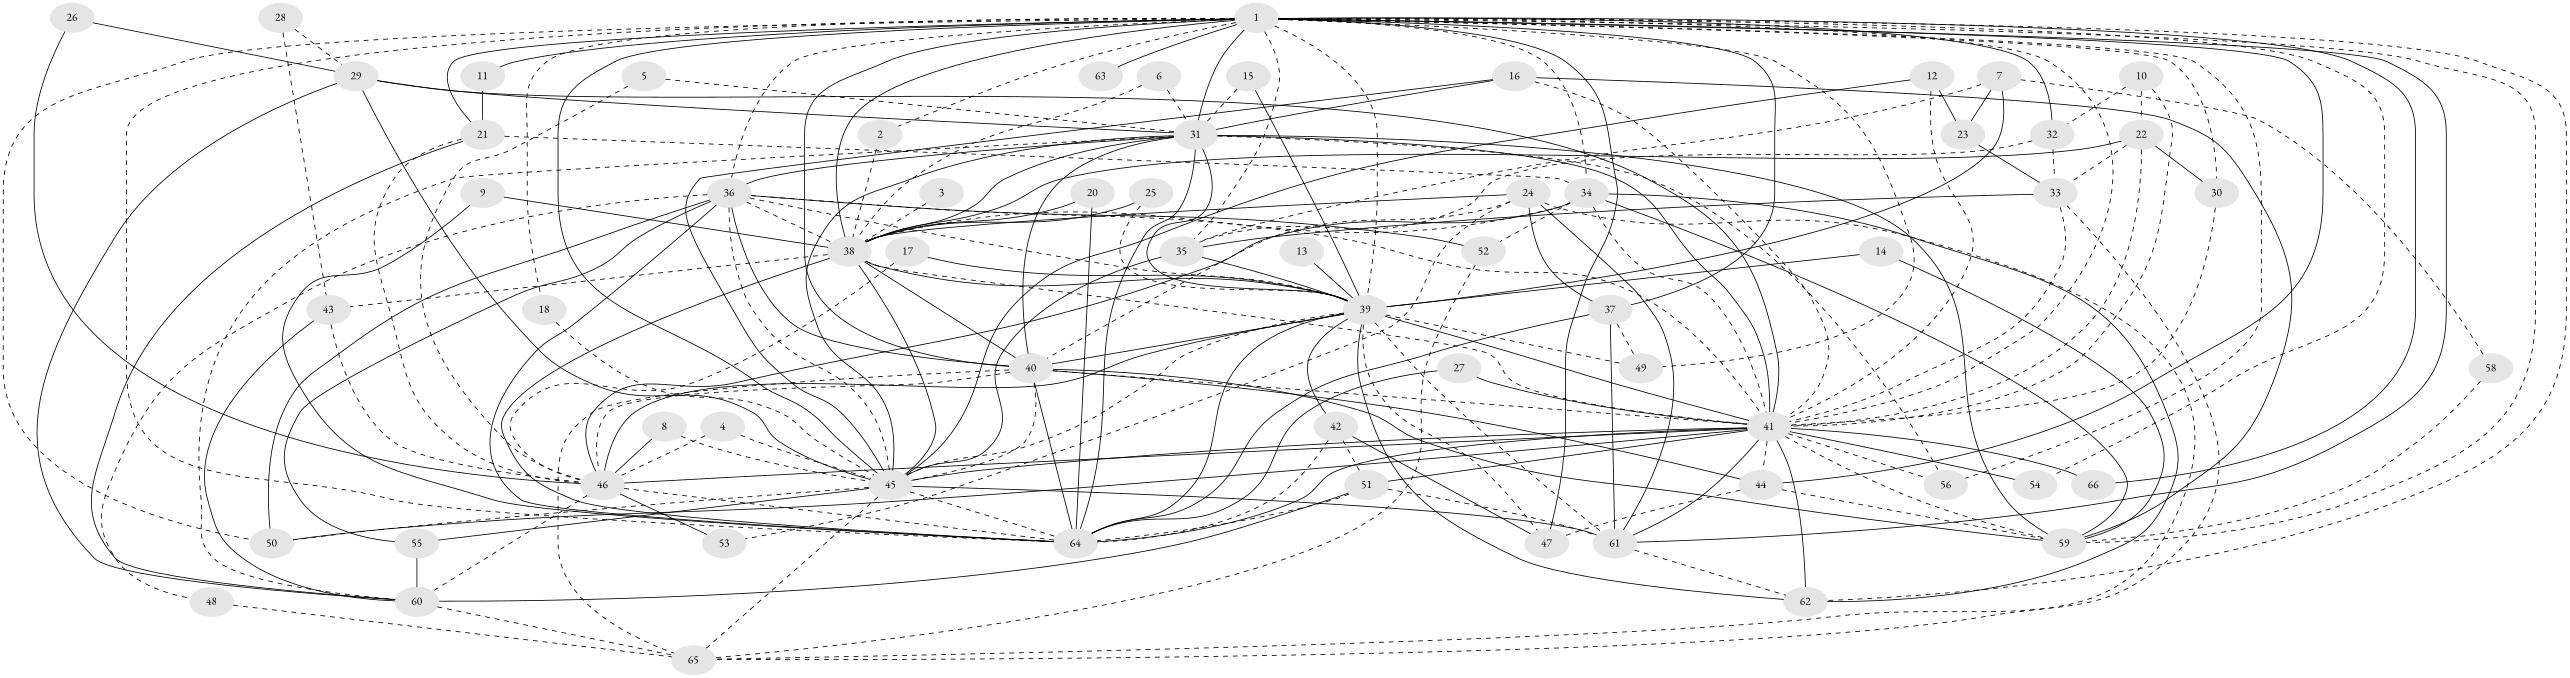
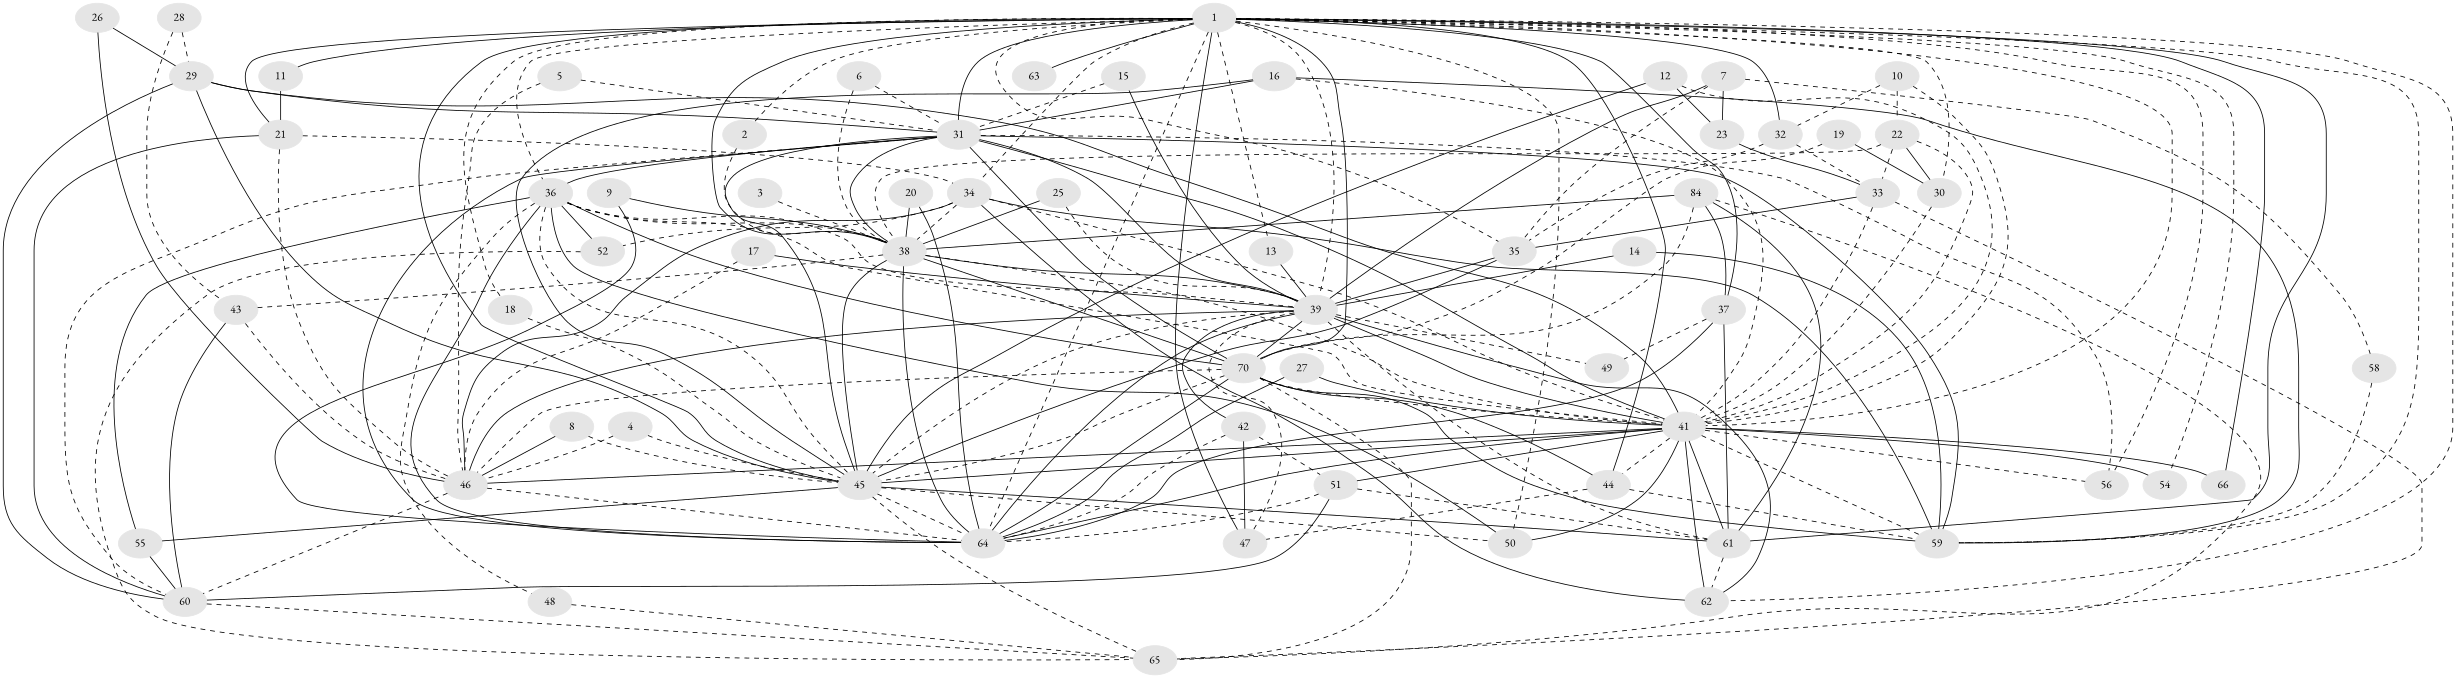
edge "1" -- "49": now "1" -- "13"
node "19": added
edge "22" -- "38": style solid -> dashed
node "24": label "24" -> "84"
node "40": label "40" -> "70"
node "53": removed
